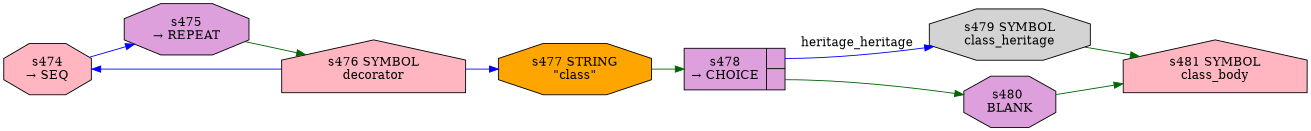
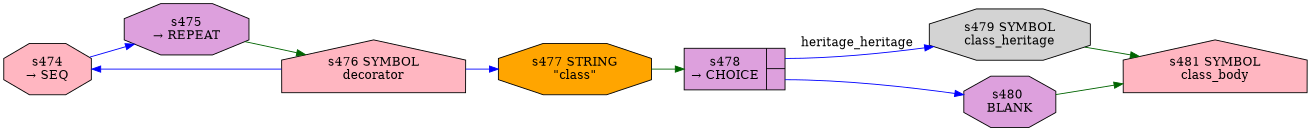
edge "s478" -> "s480 BLANK": color darkgreen -> blue
